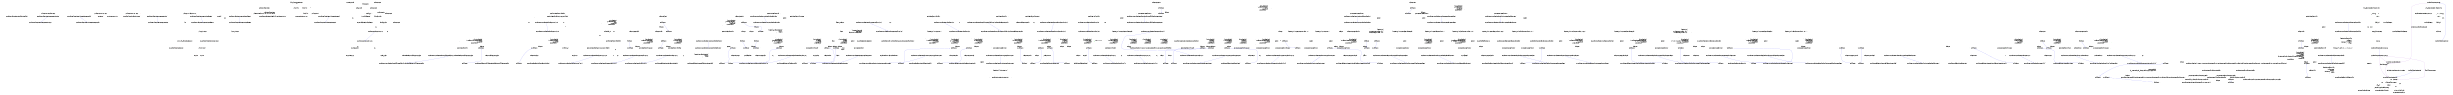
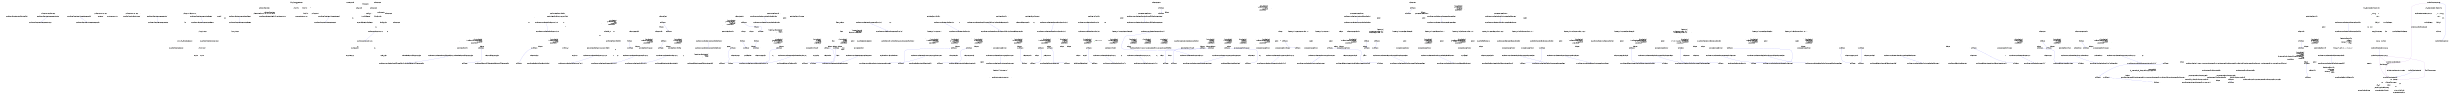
node "return pairZero.Left;": added
